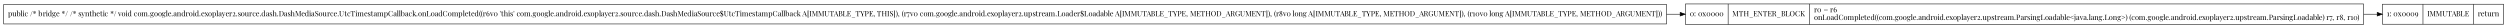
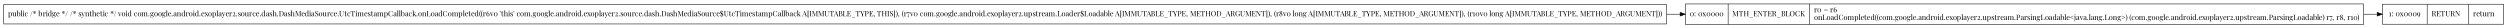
node "1: 0x0009": text "IMMUTABLE" -> "RETURN"
